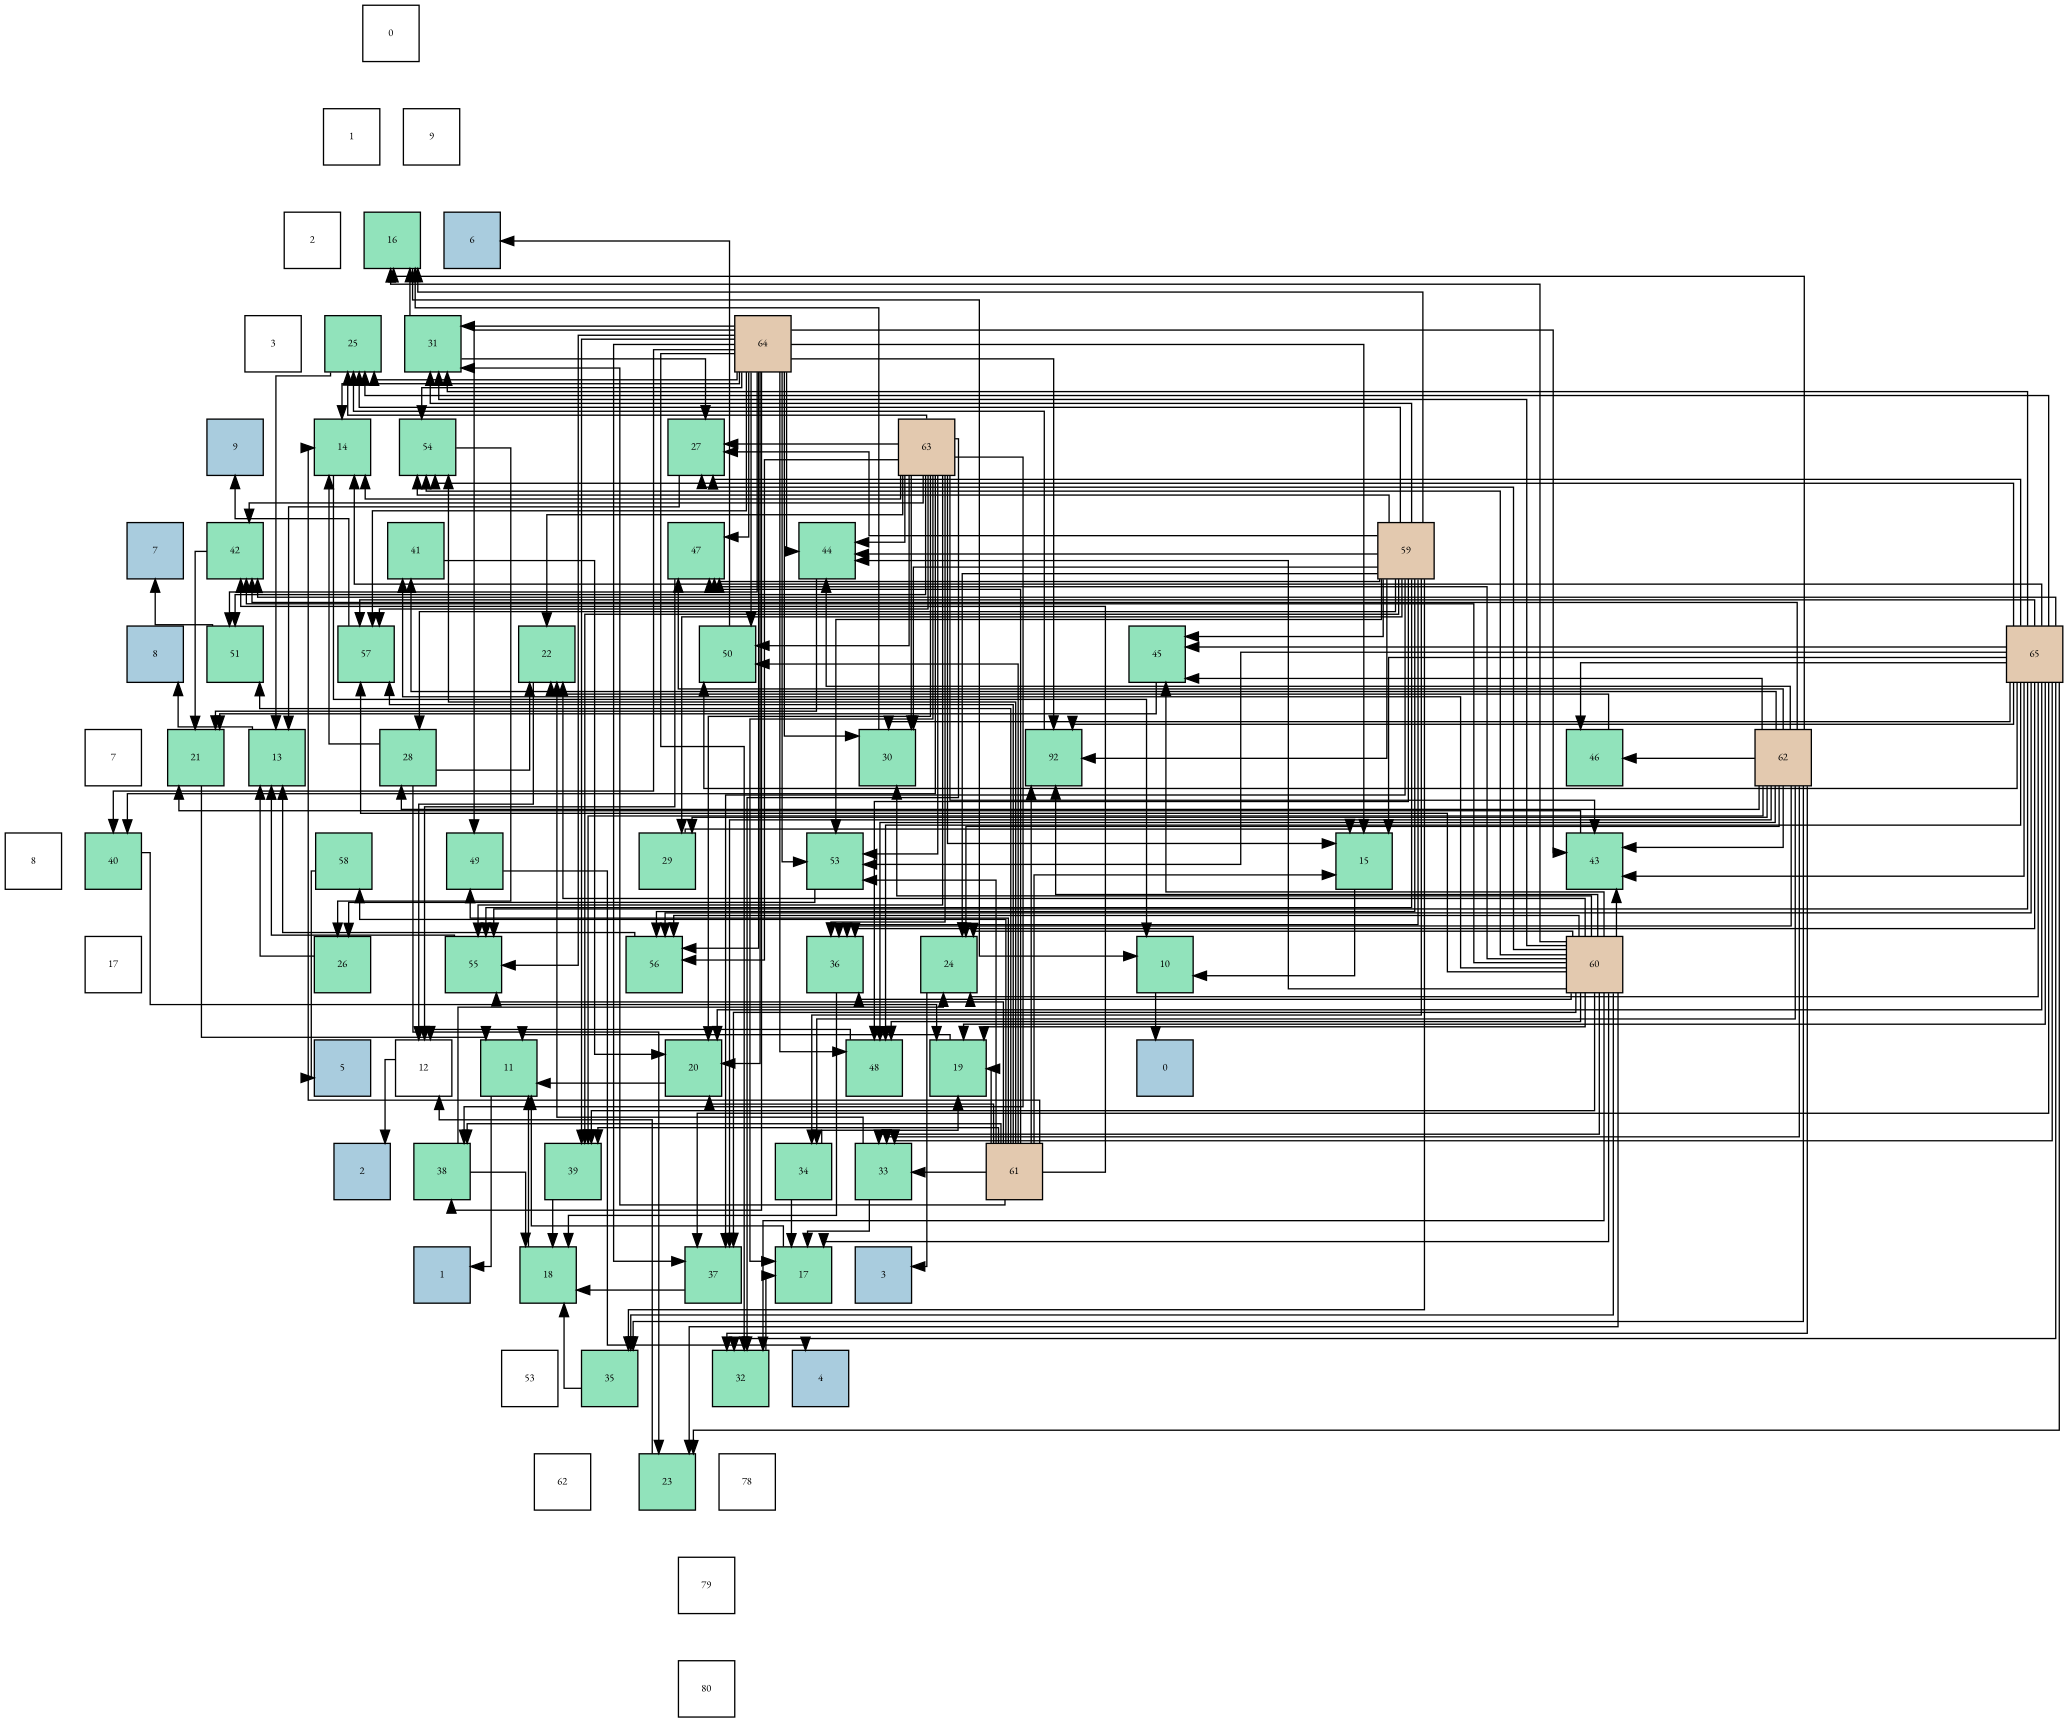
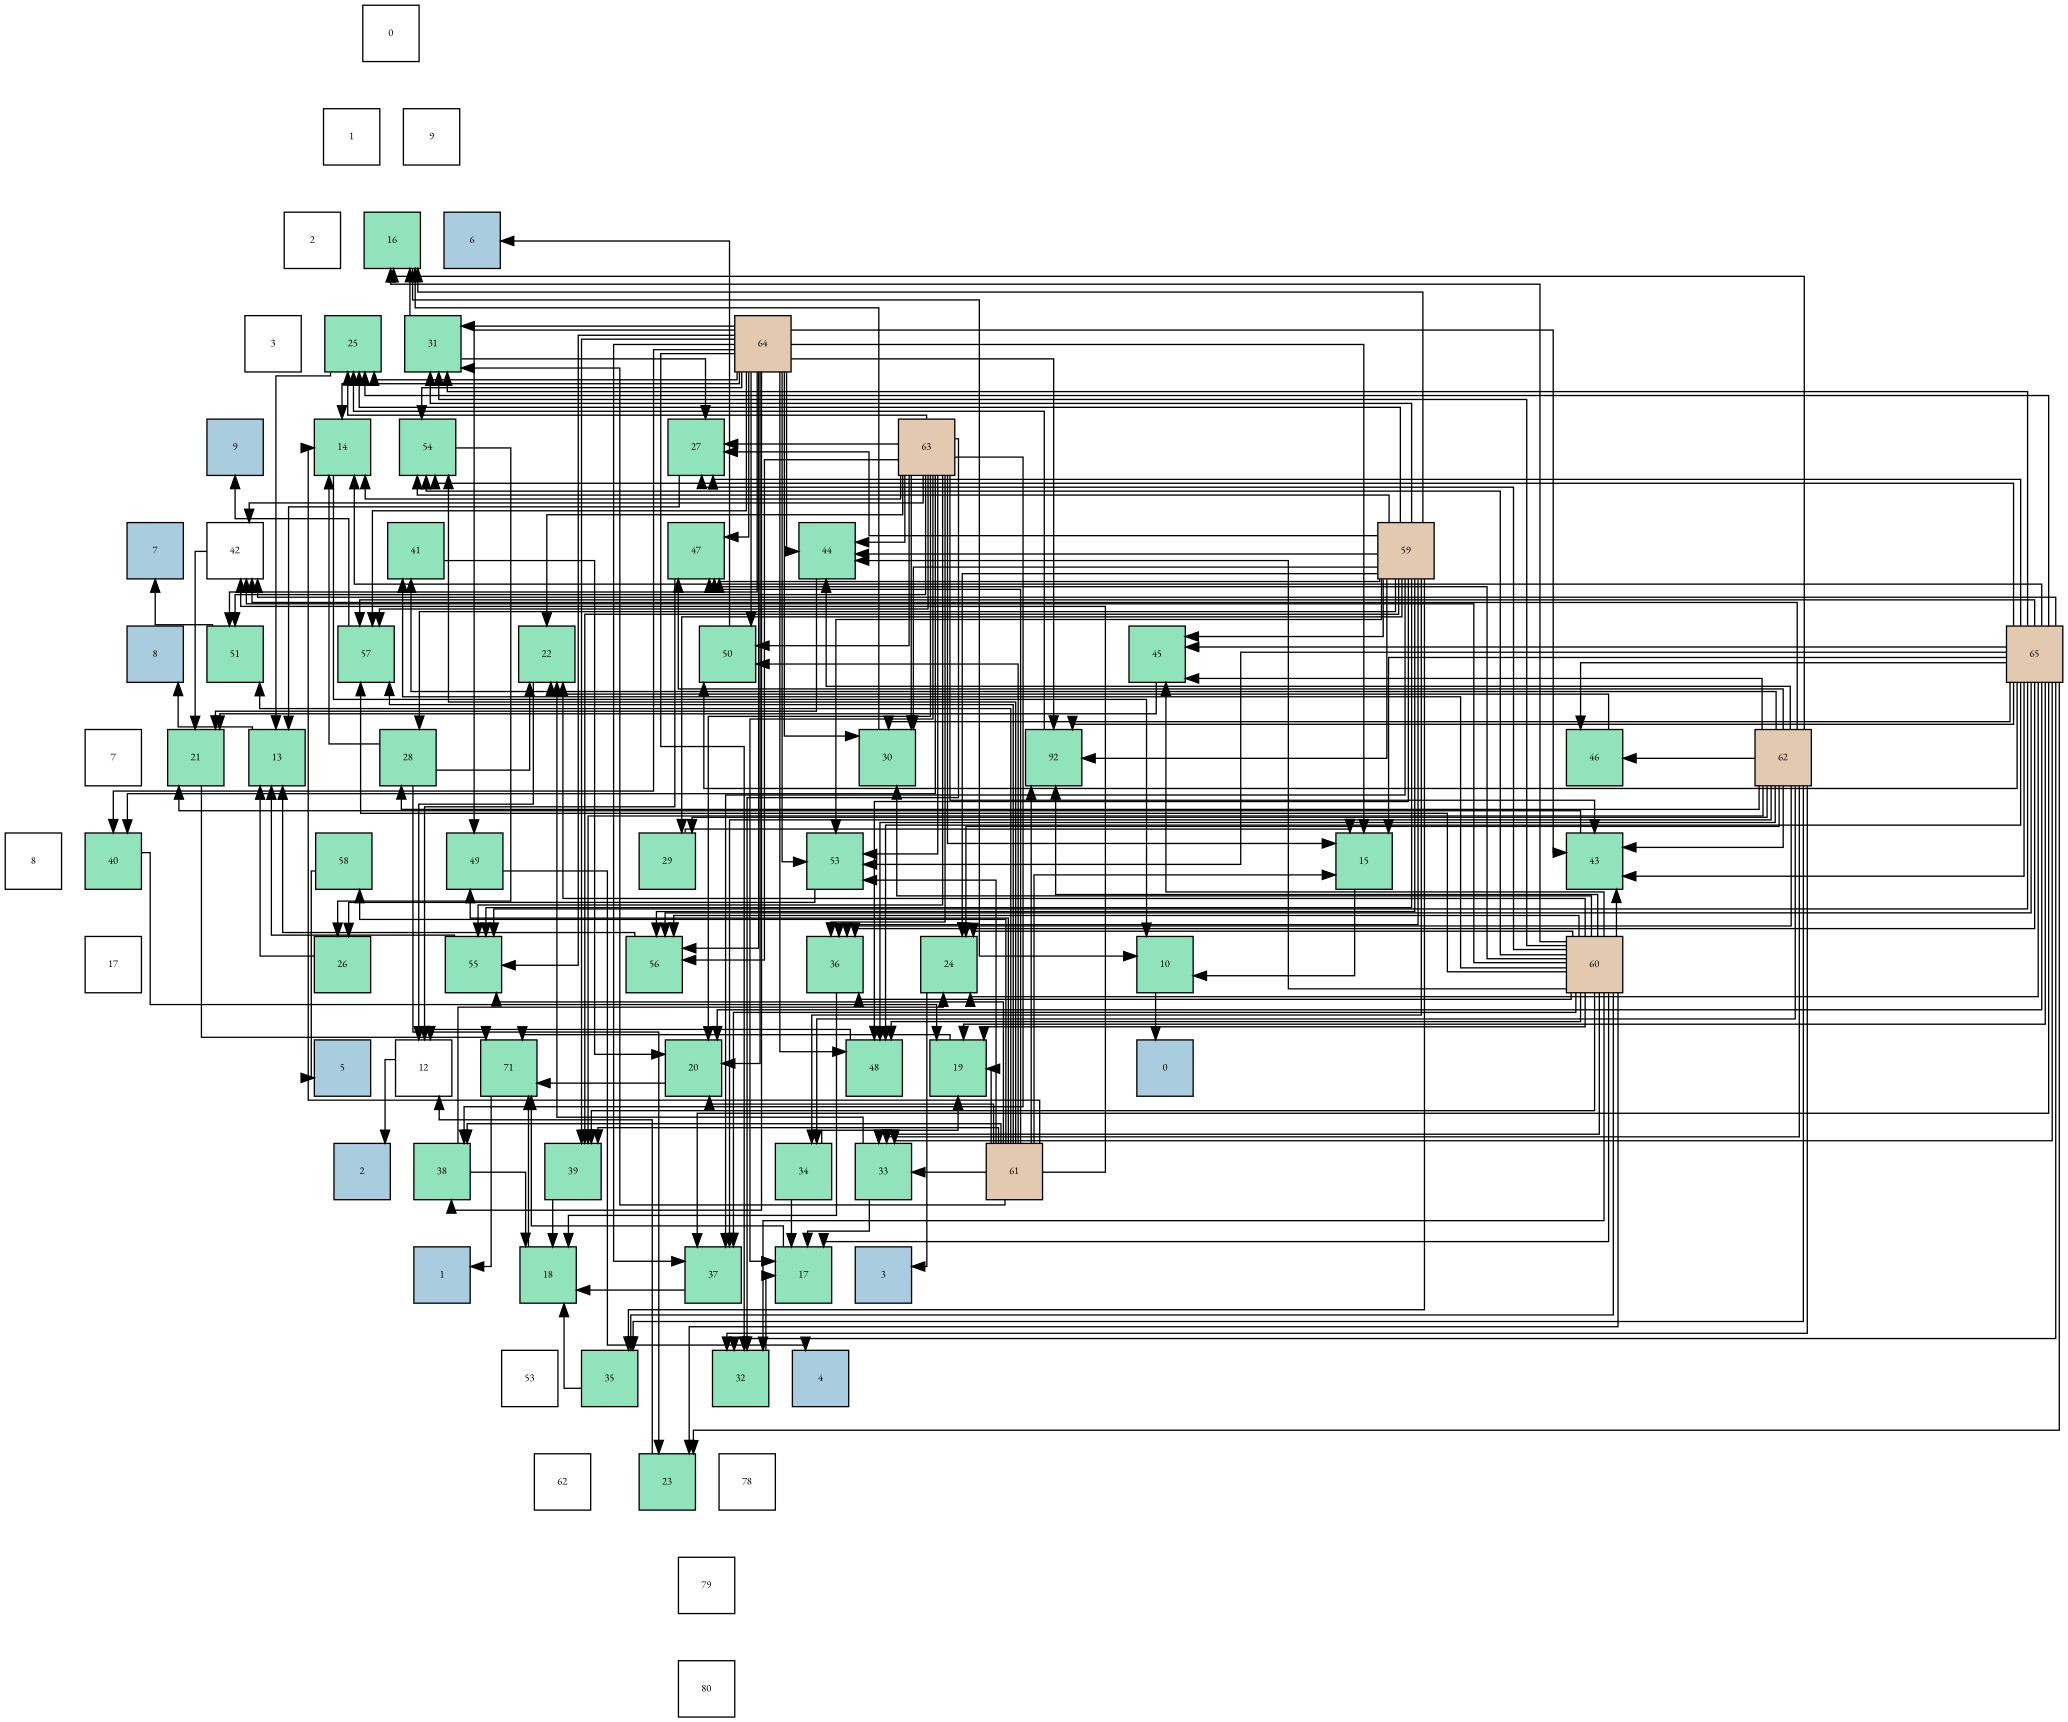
node "42": fillcolor #91e3bb -> #ffffff
node "11": label "11" -> "71"
